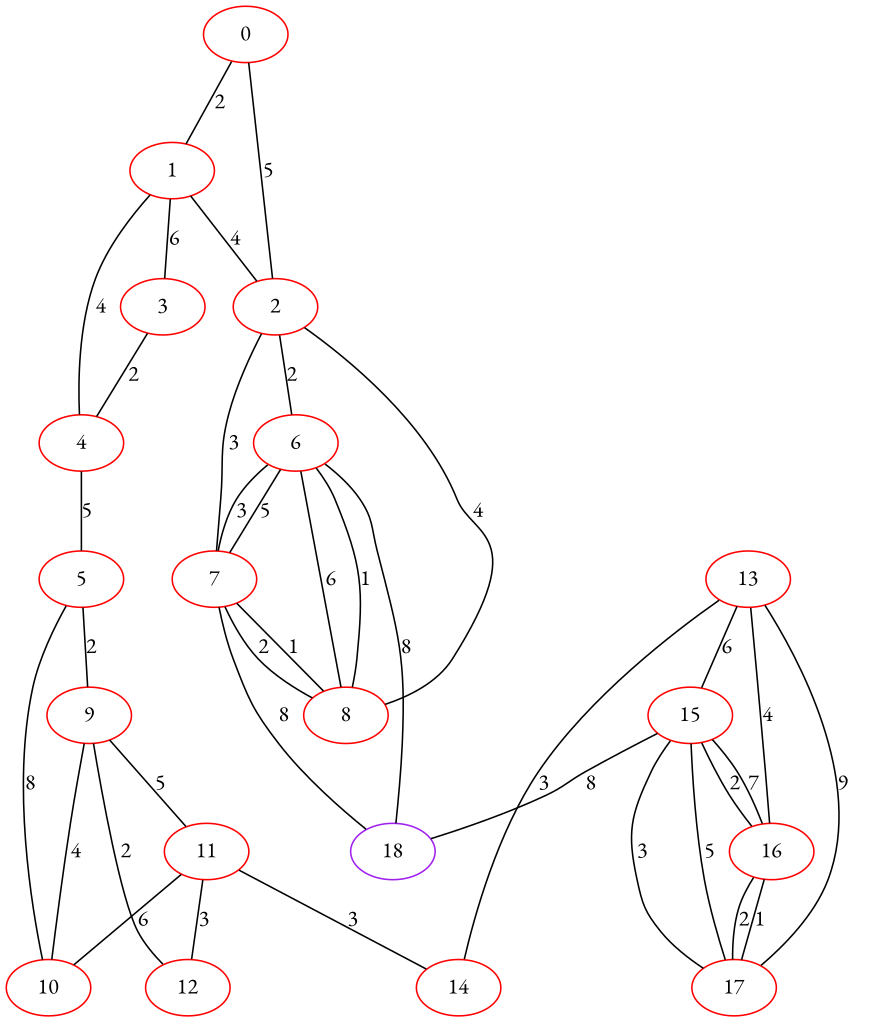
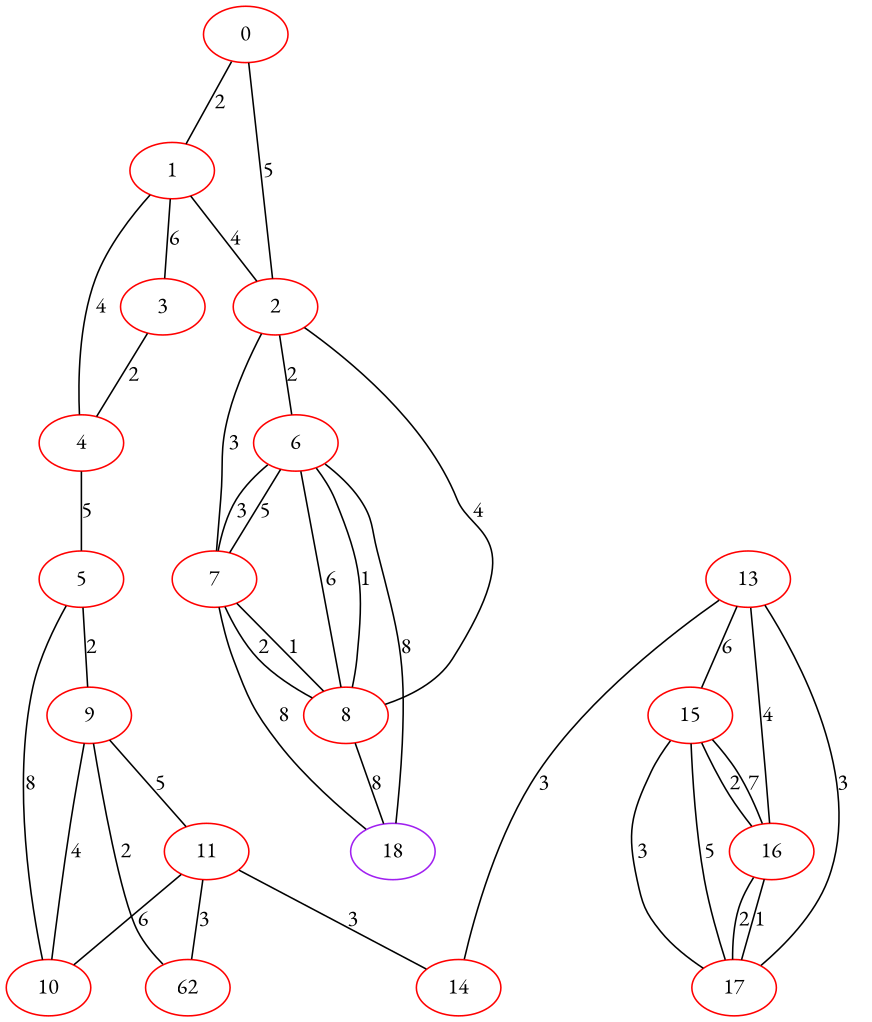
edge "13" -- "17": label "9" -> "3"
edge "15" -- "18": now "8" -- "18"
node "12": label "12" -> "62"
